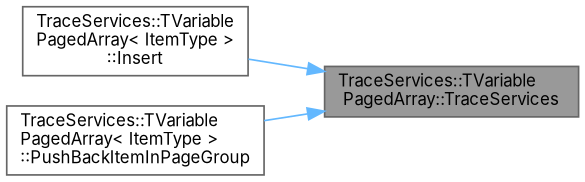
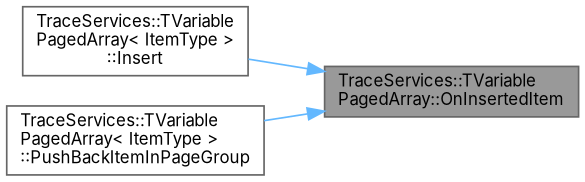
node "TraceServices::TVariable PagedArray::TraceServices": label "TraceServices::TVariable PagedArray::TraceServices" -> "TraceServices::TVariable PagedArray::OnInsertedItem"
